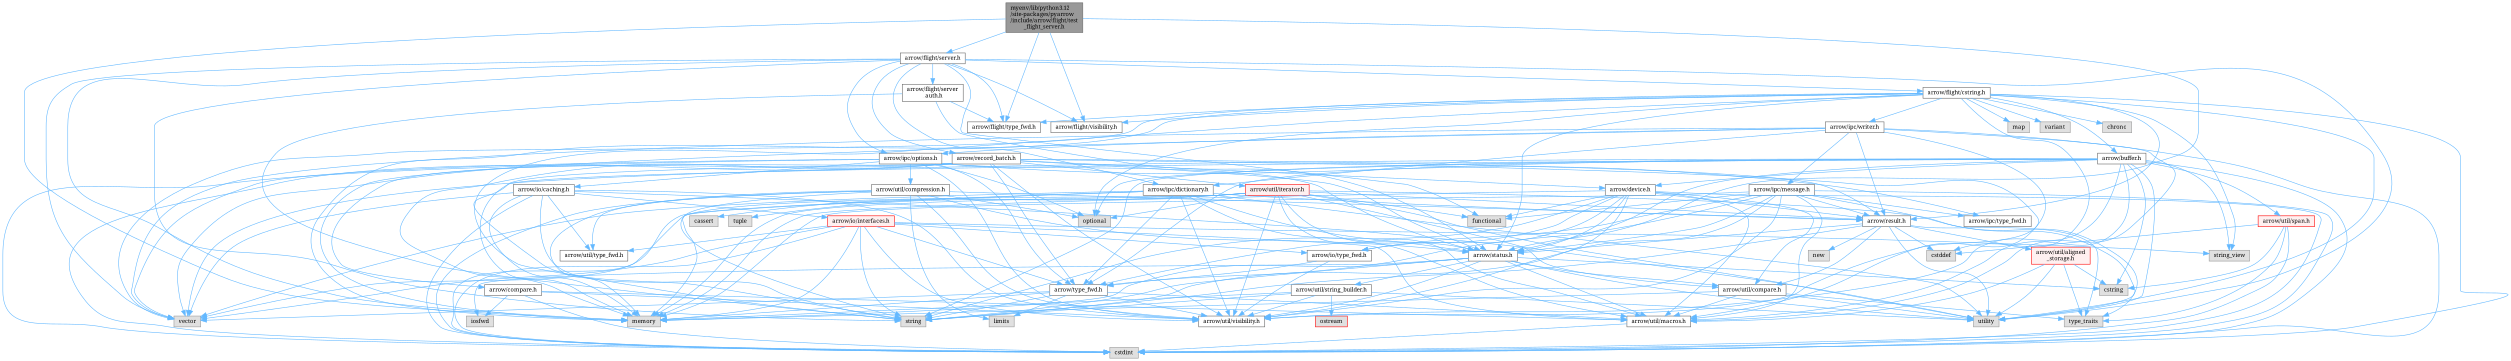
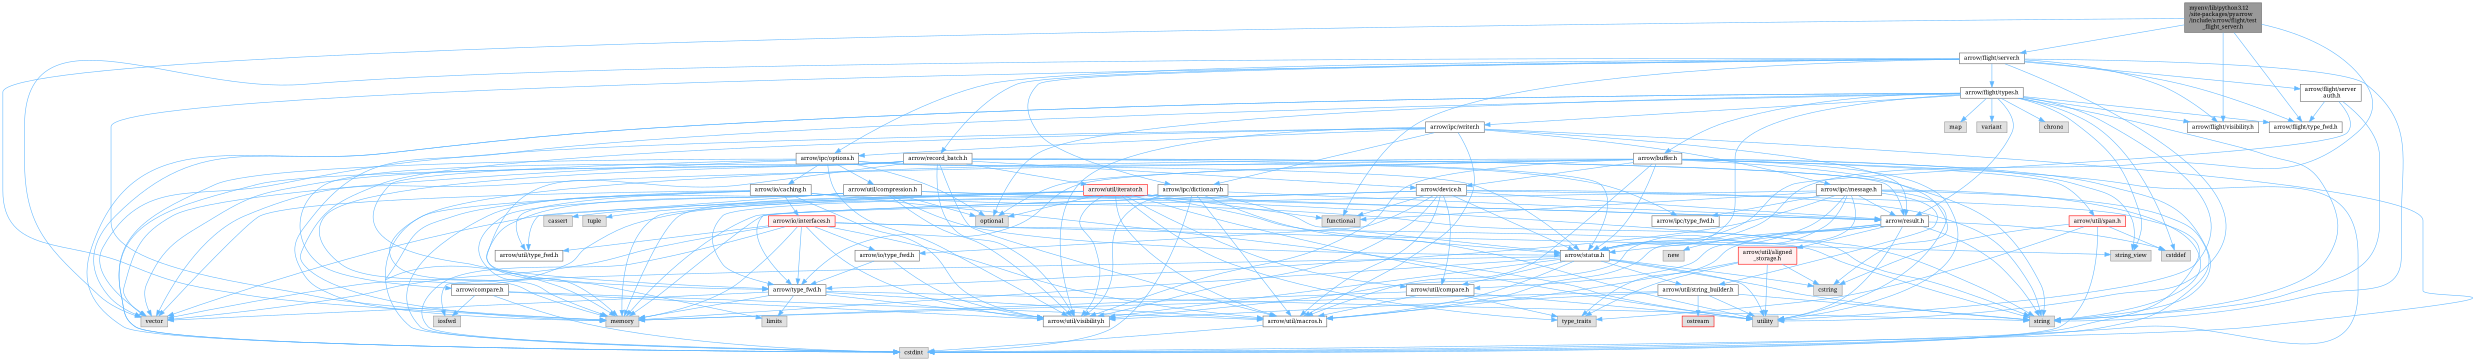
node "arrow/flight/cstring.h": label "arrow/flight/cstring.h" -> "arrow/flight/types.h"
edge "arrow/ipc/message.h" -> "arrow/io/type_fwd.h": now "arrow/ipc/message.h" -> "arrow/util/string_builder.h"
